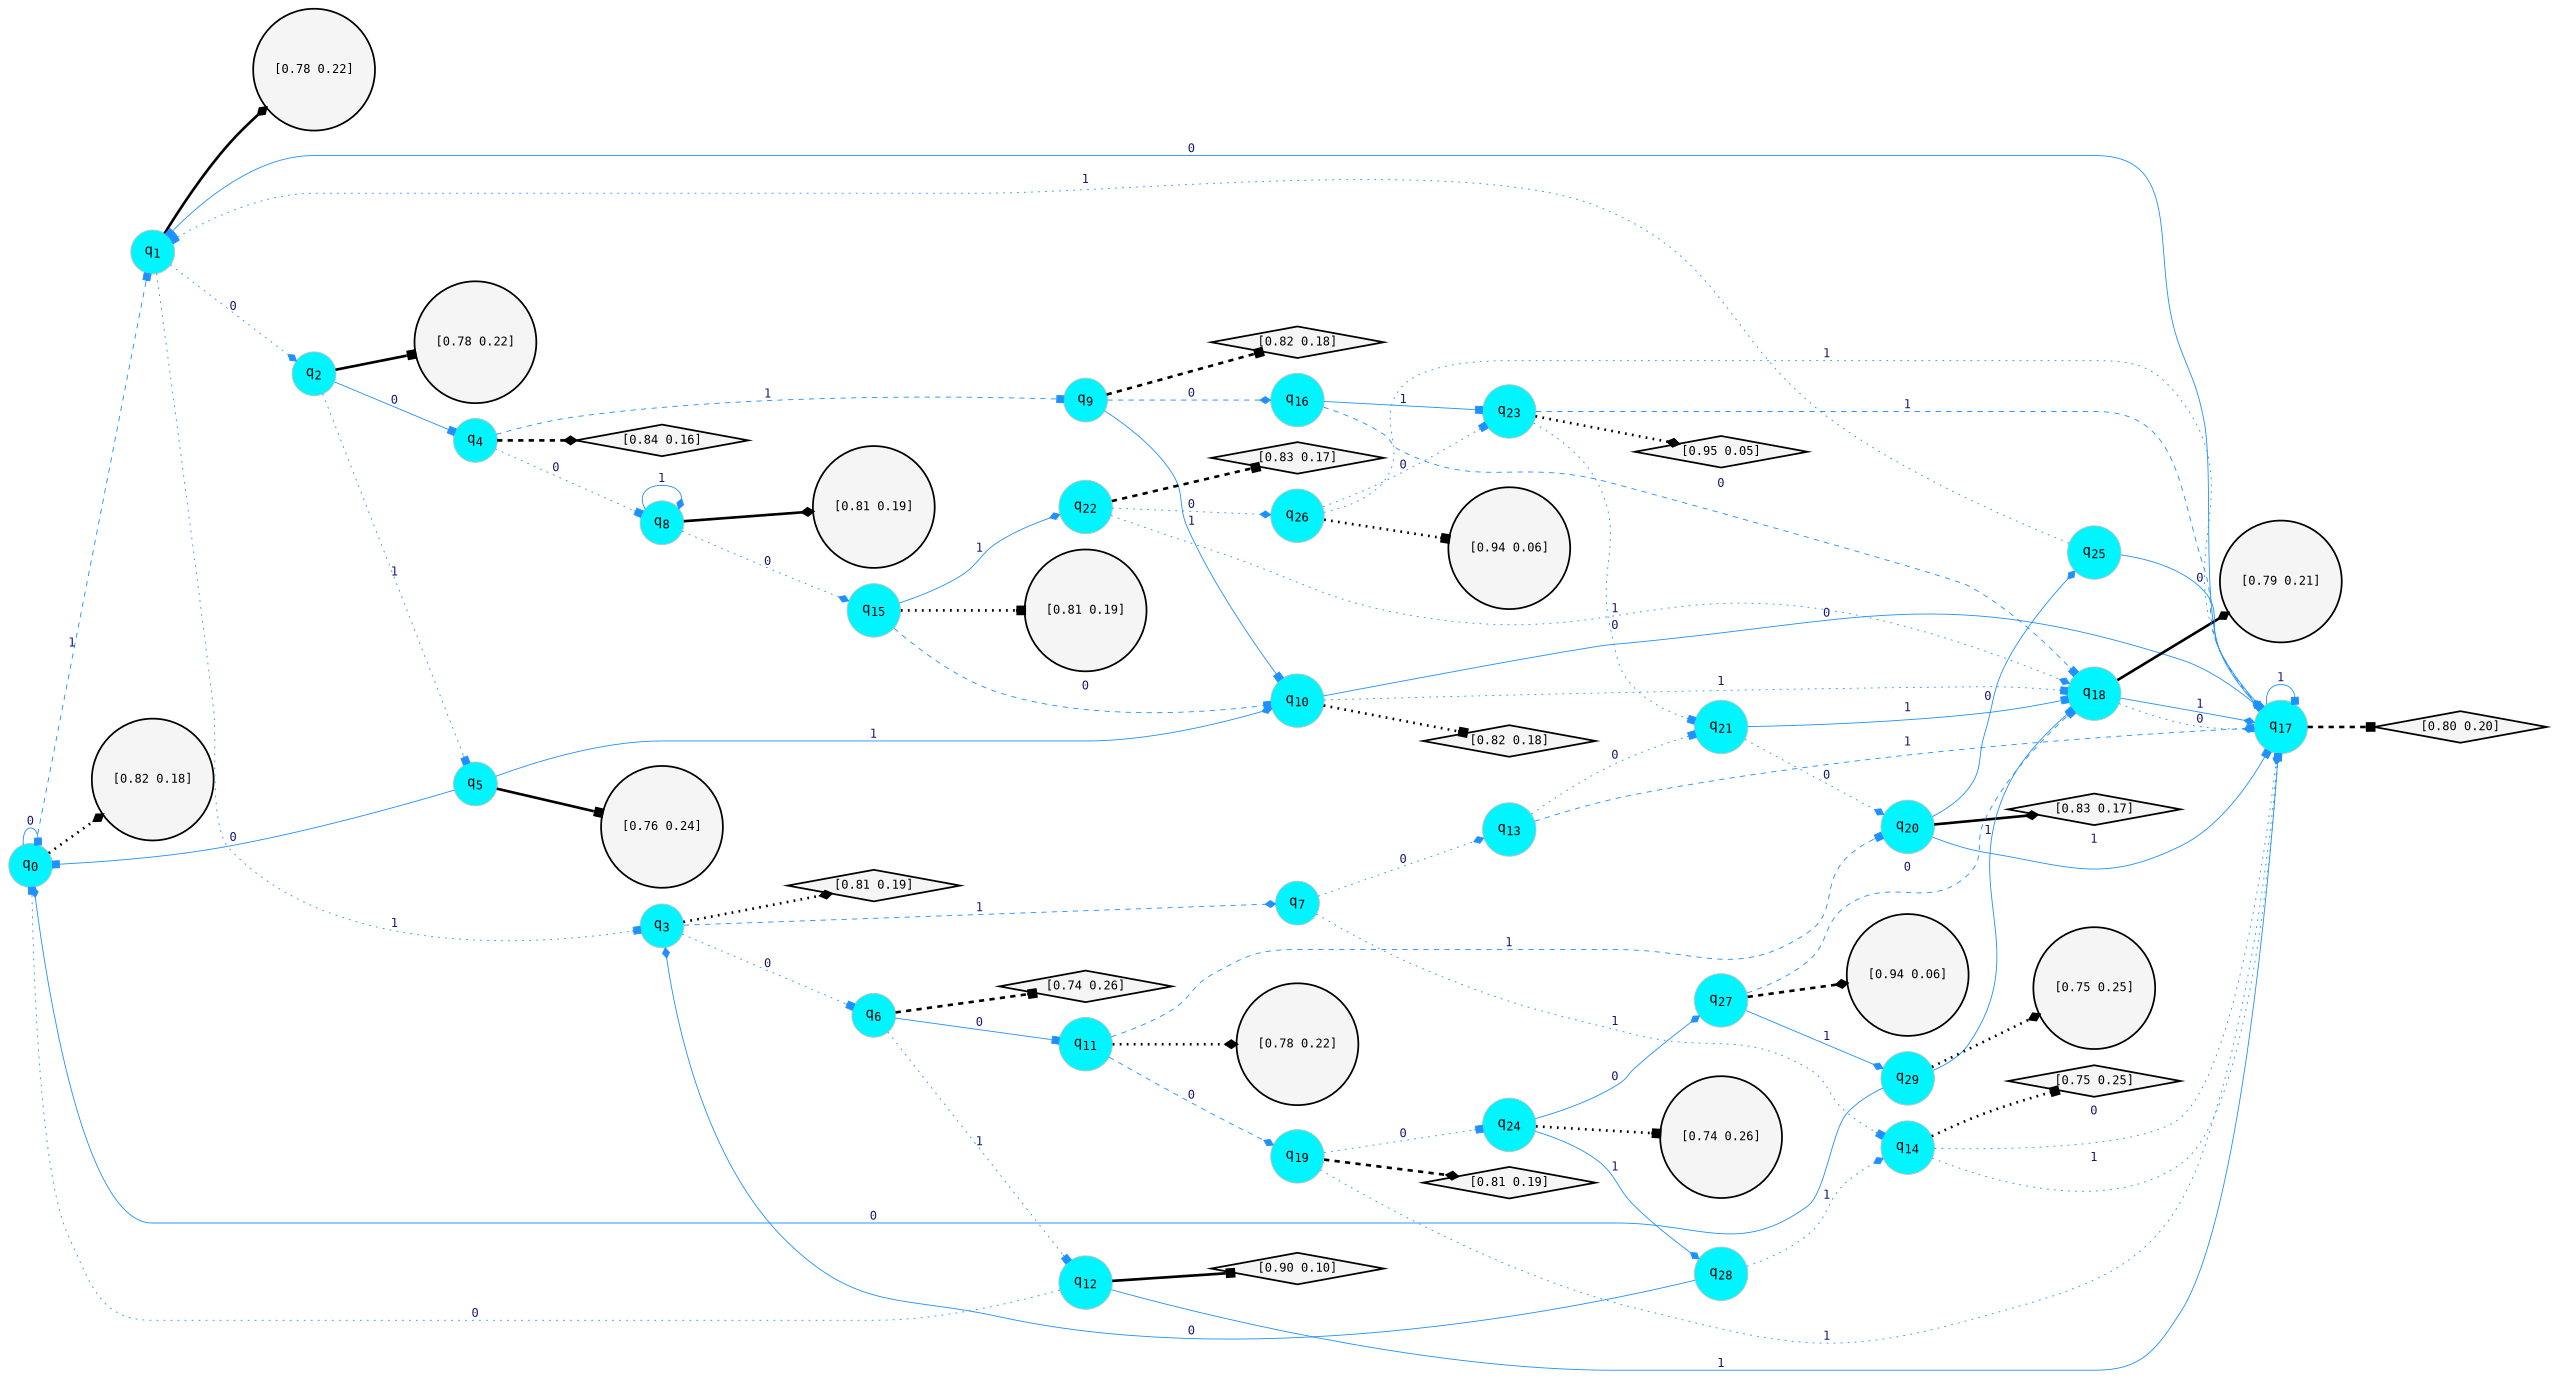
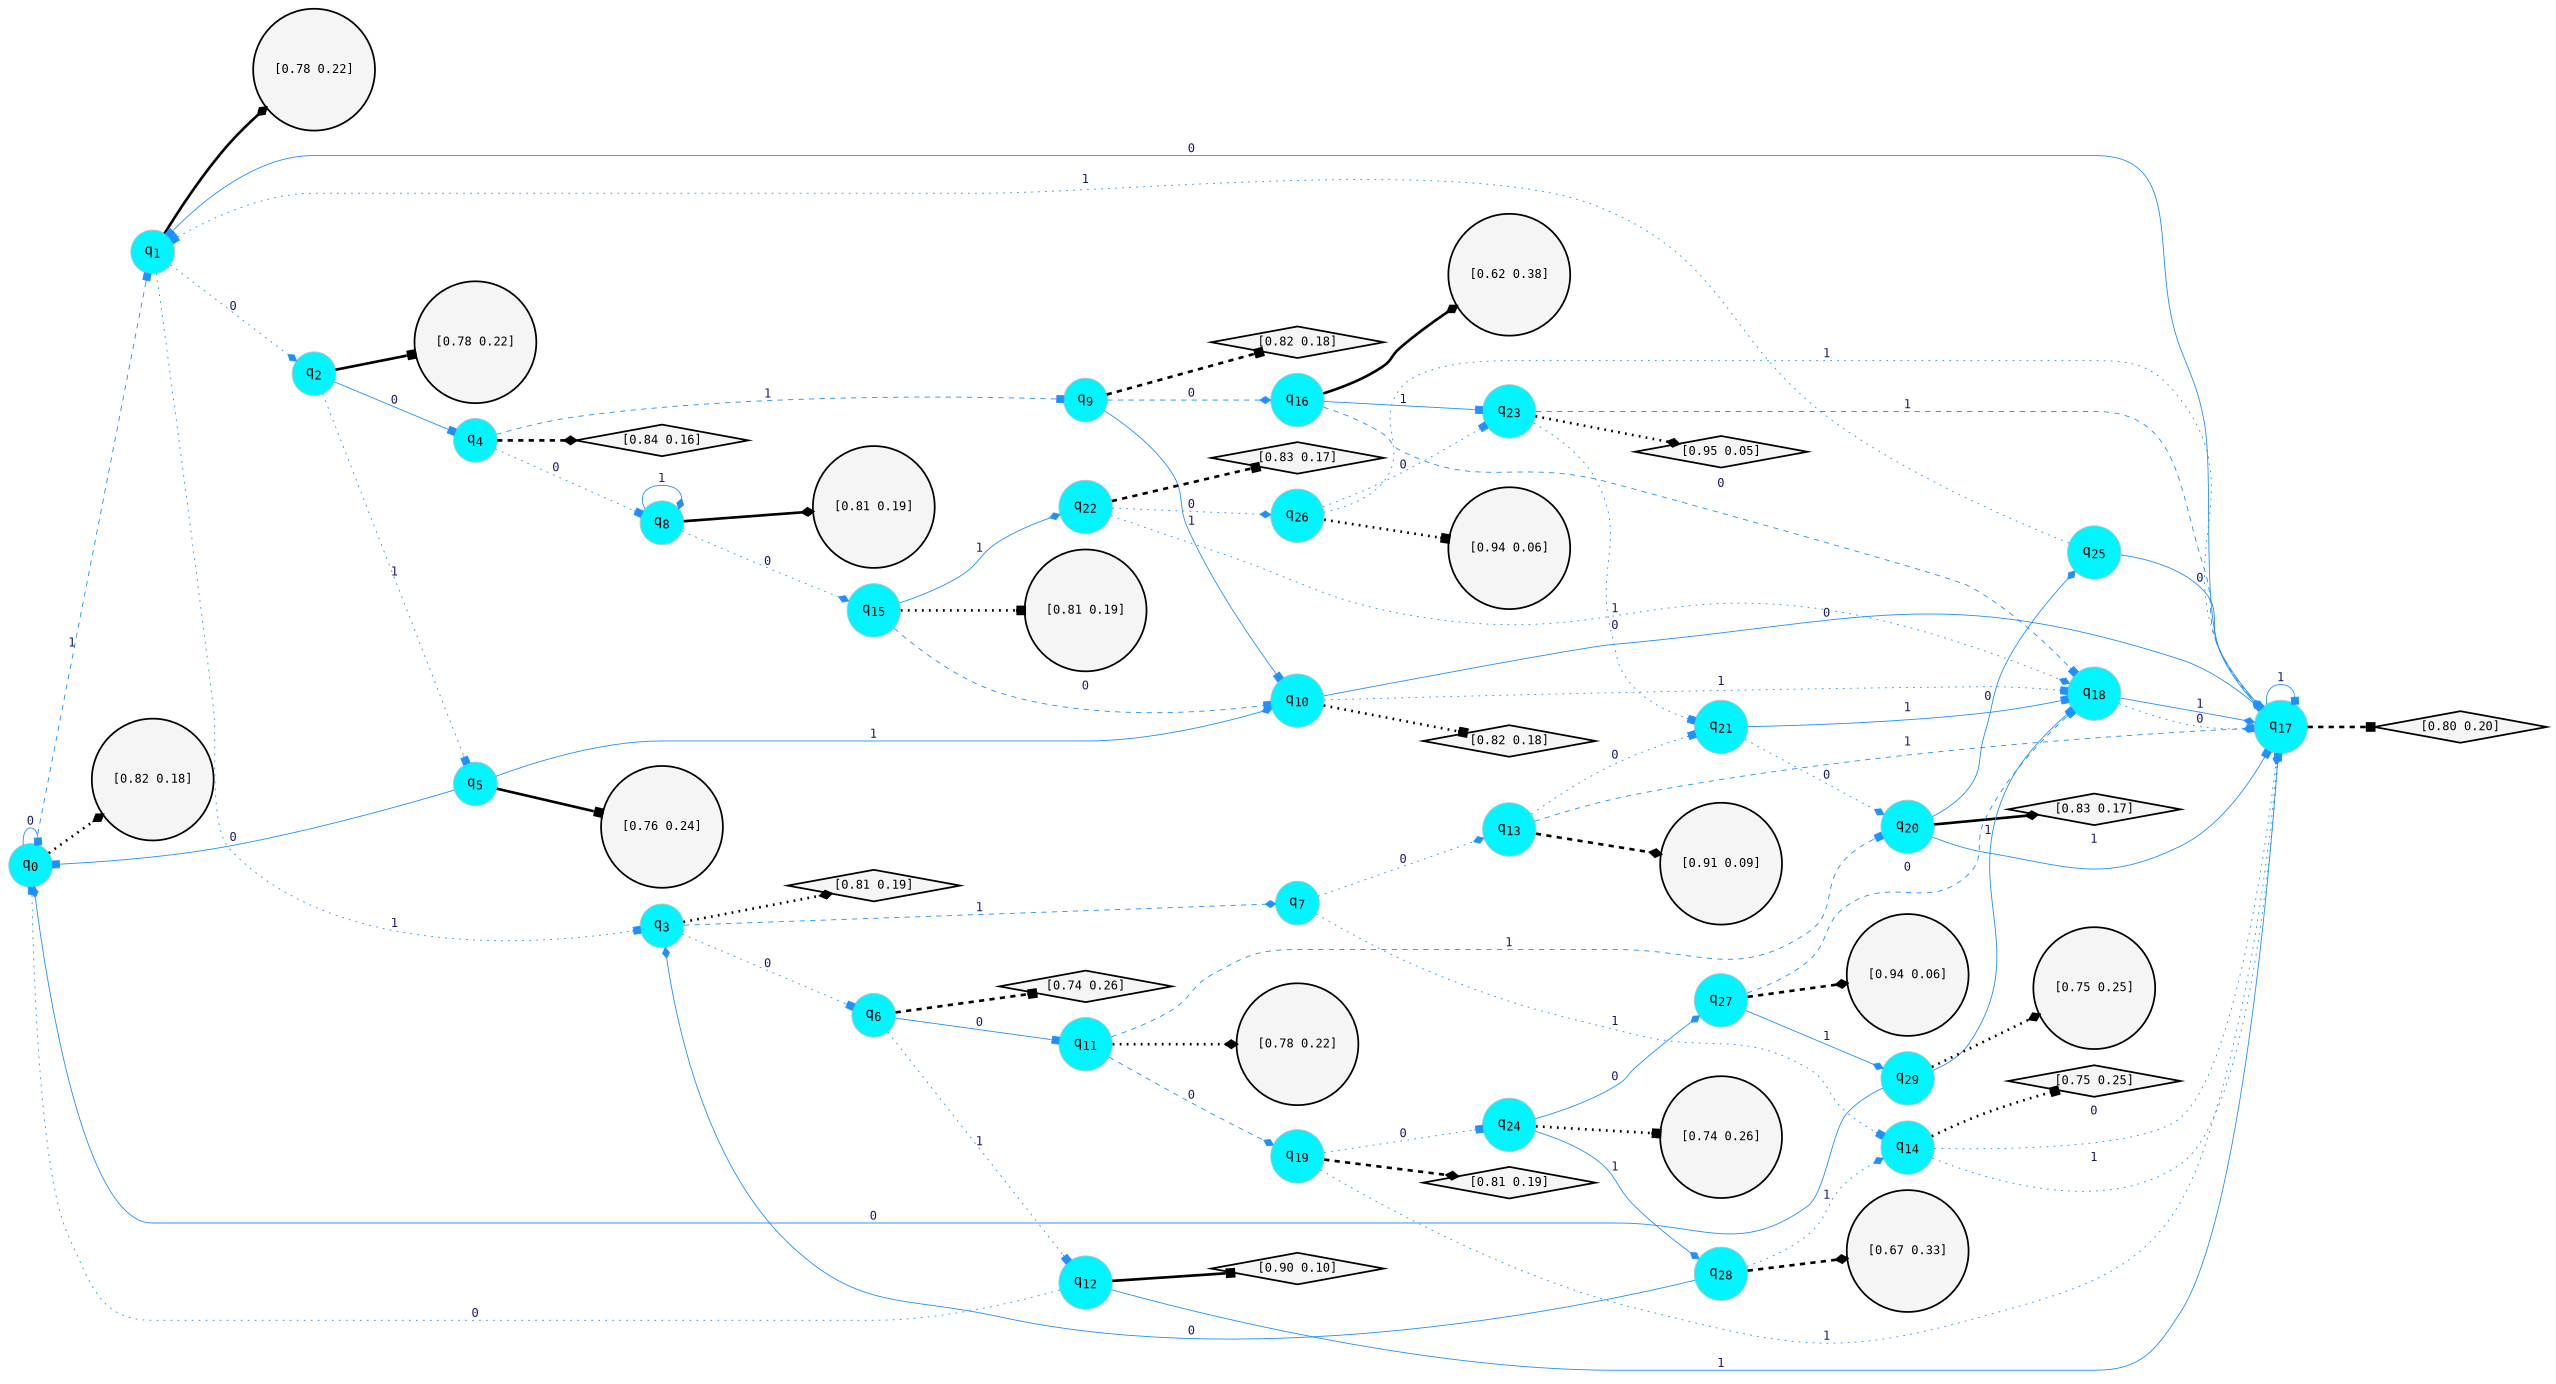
node "[0.62 0.38]": added
node "[0.79 0.21]": removed
node "[0.91 0.09]": added
node "[0.67 0.33]": added
